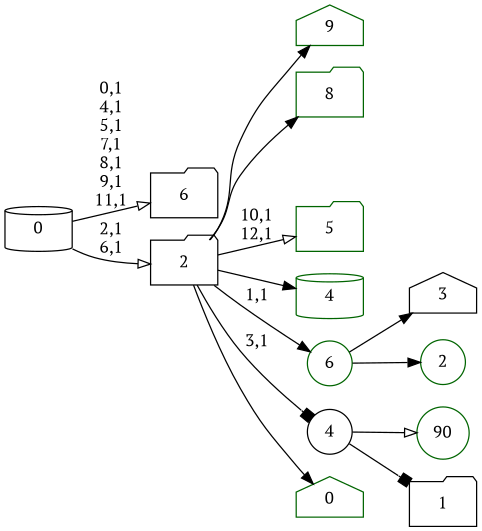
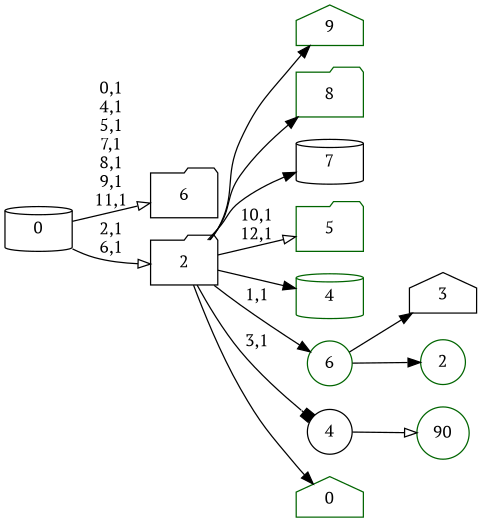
node "7": added
node "1": removed
